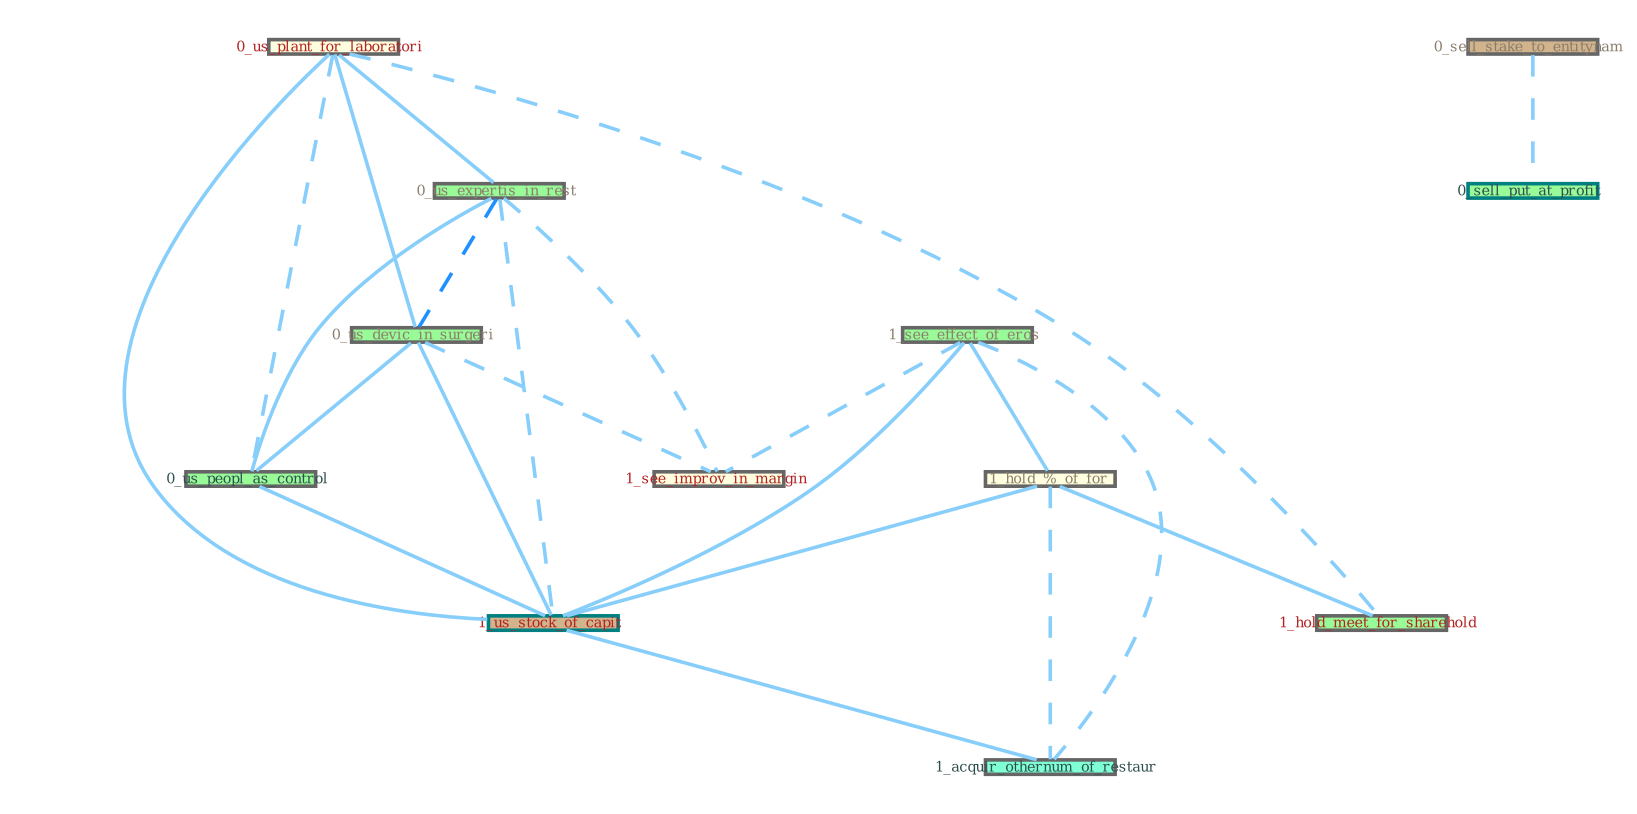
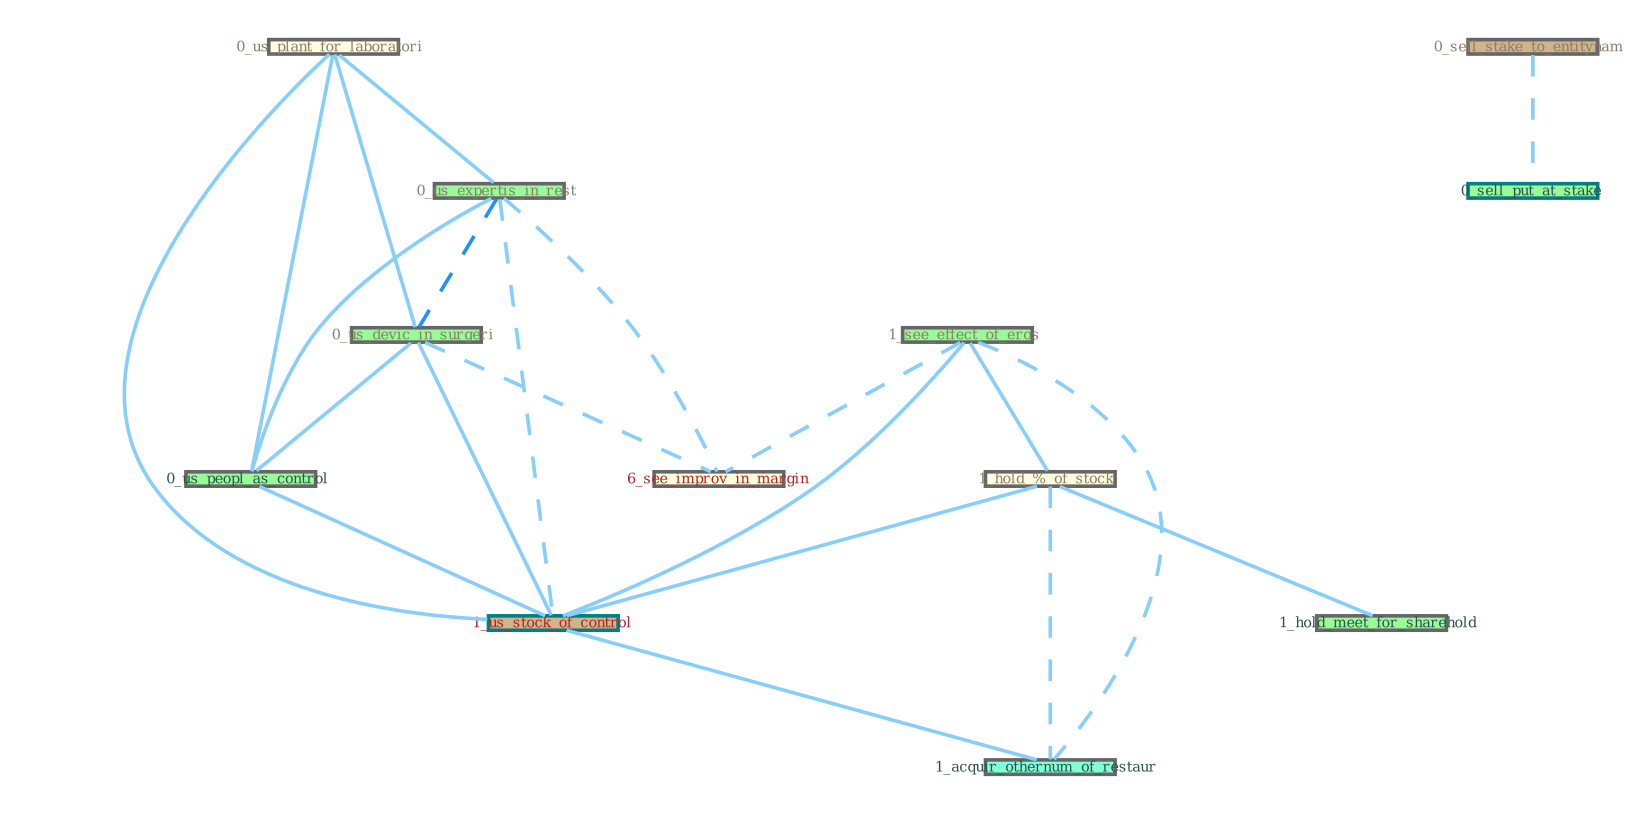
node "0_us_plant_for_laboratori": fontcolor #b22222 -> #8b7d6b
node "0_sell_put_at_profit": label "0_sell_put_at_profit" -> "0_sell_put_at_stake"
edge "0_us_plant_for_laboratori" -- "1_hold_meet_for_sharehold": removed
edge "0_us_plant_for_laboratori" -- "0_us_peopl_as_control": style dashed -> solid
node "1_see_improv_in_margin": label "1_see_improv_in_margin" -> "6_see_improv_in_margin"
node "1_hold_%_of_for": label "1_hold_%_of_for" -> "1_hold_%_of_stock"
node "1_us_stock_of_capit": label "1_us_stock_of_capit" -> "1_us_stock_of_control"
node "1_hold_meet_for_sharehold": fontcolor #b22222 -> #2f4f4f
